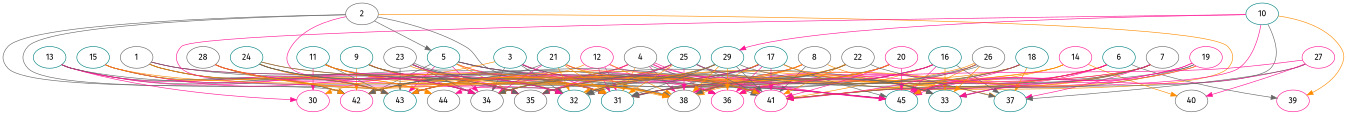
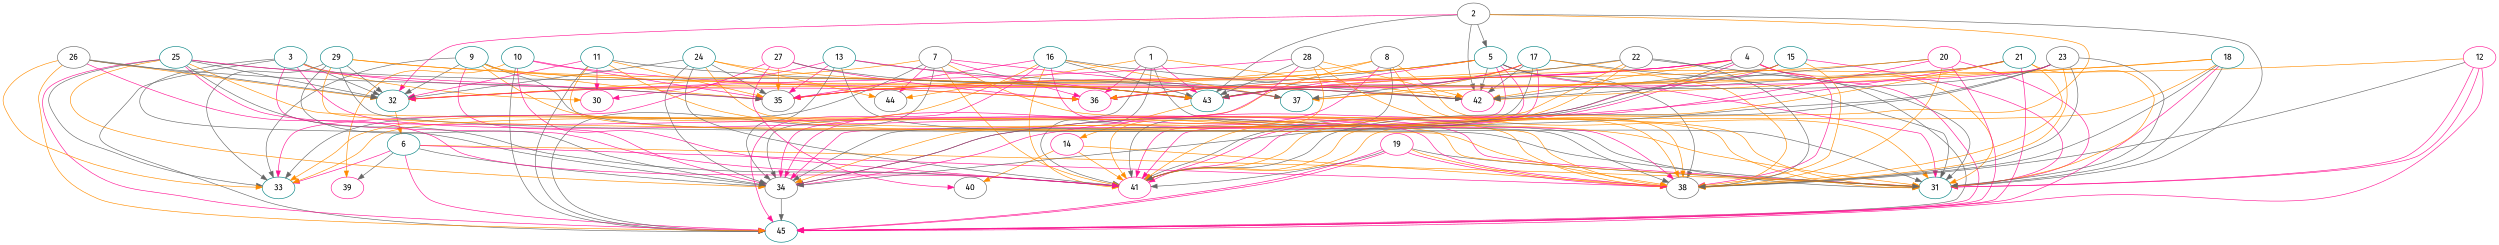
edge "10" -> "29": now "10" -> "42"
edge "27" -> "35": added
edge "29" -> "41": removed
edge "1" -> "43": color gray40 -> deeppink
edge "12" -> "38": color darkorange -> gray40
edge "16" -> "37": color gray40 -> darkorange
edge "14" -> "43": reversed
edge "6" -> "32": reversed
edge "17" -> "45": now "34" -> "45"
